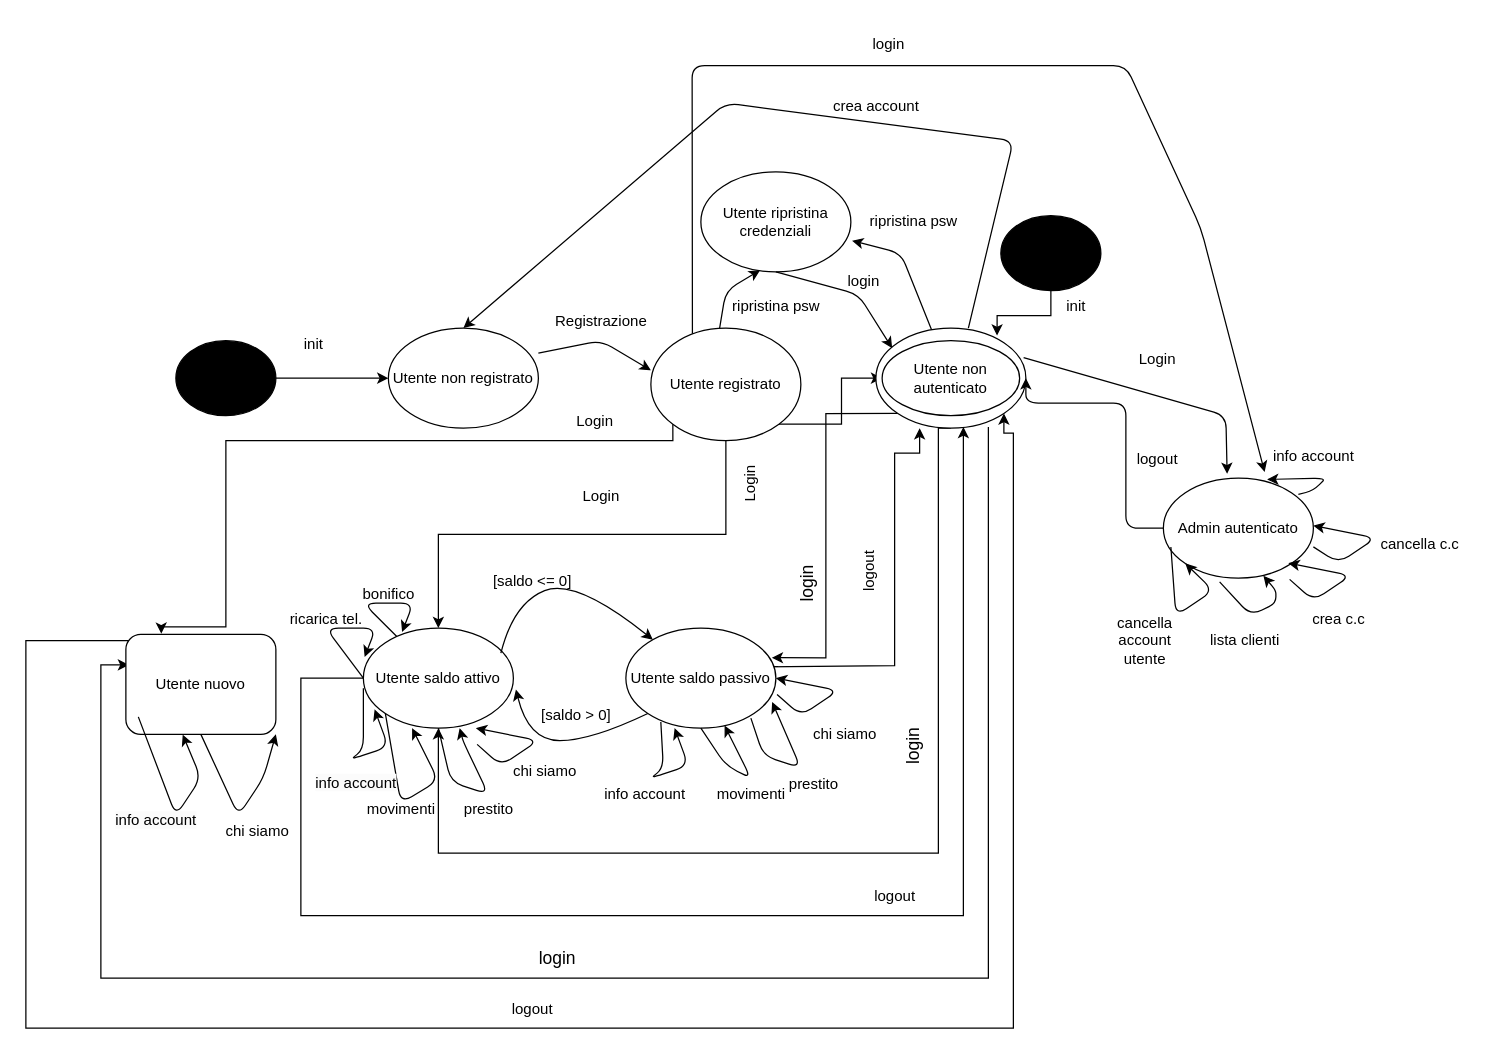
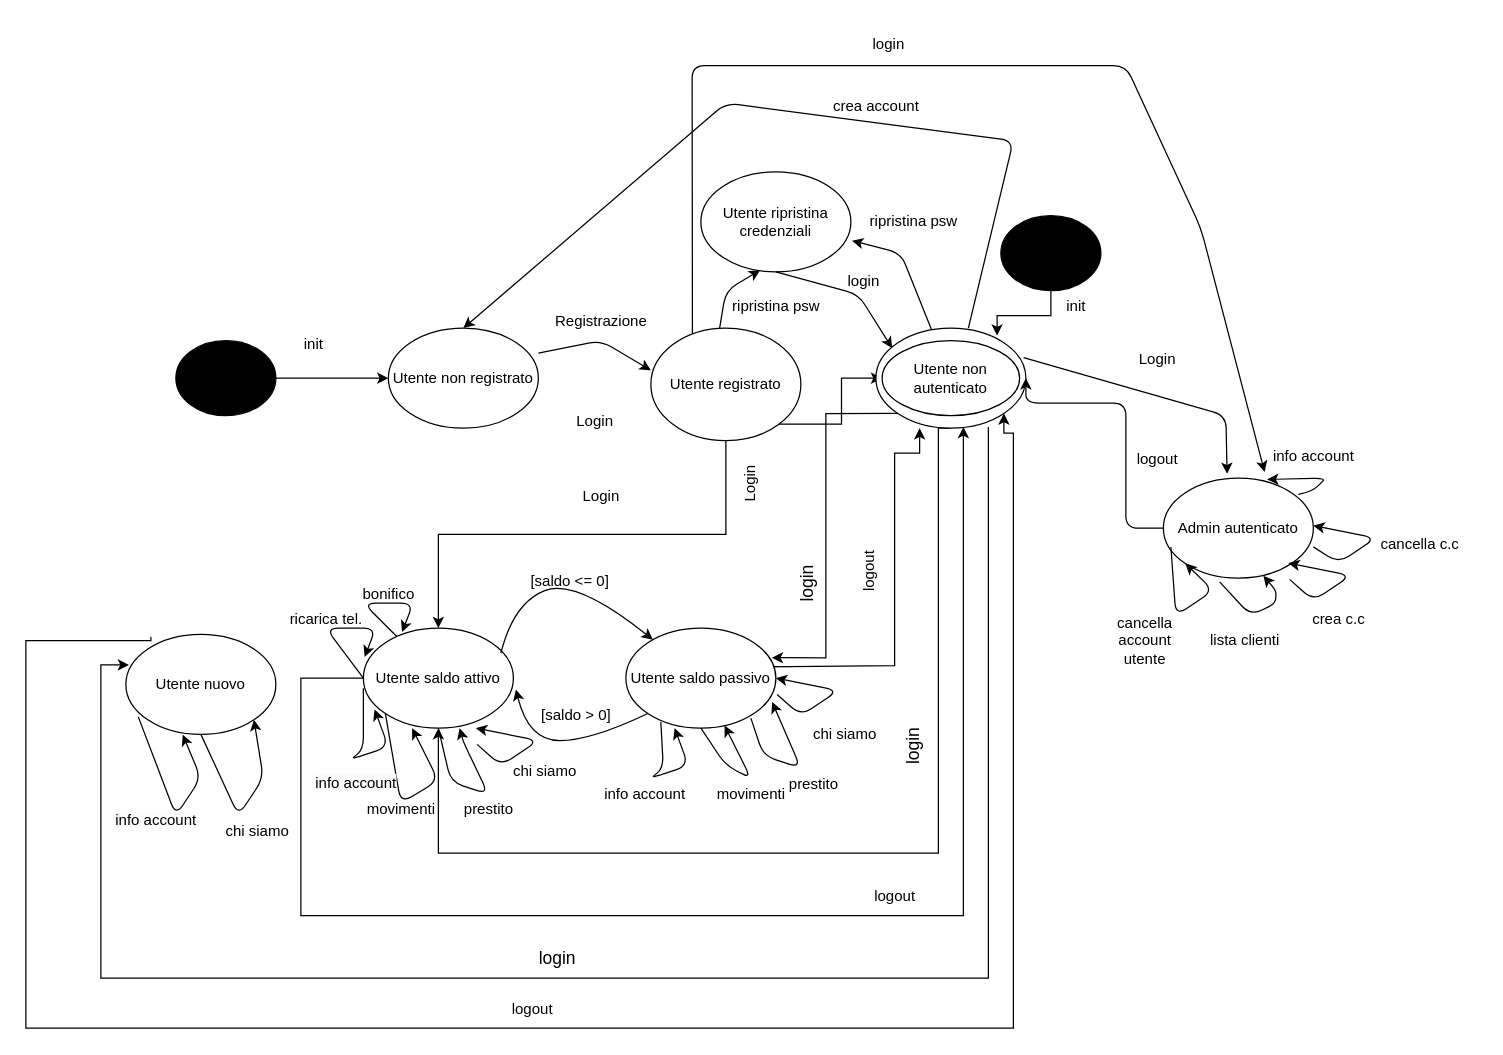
edge "Utente registrato" -> "Utente nuovo": removed
node "[saldo <= 0]": moved (532, 582) -> (569, 582)
node "Utente nuovo": shape rounded rectangle -> ellipse
